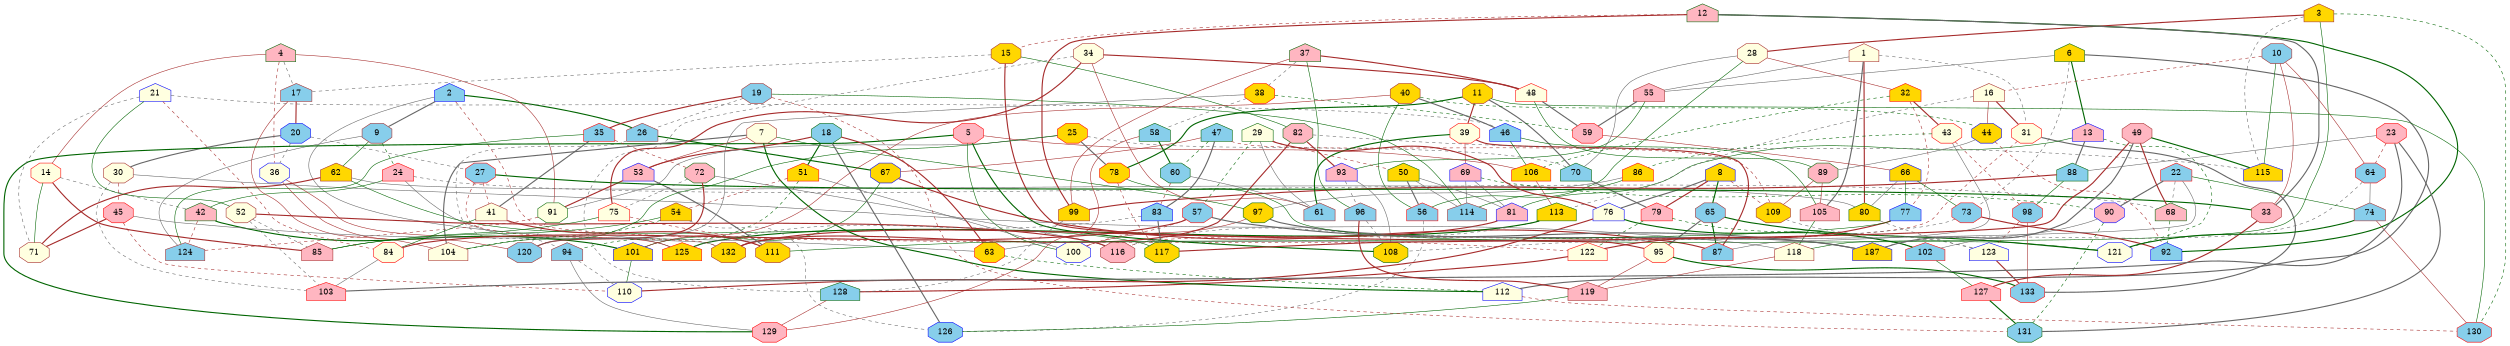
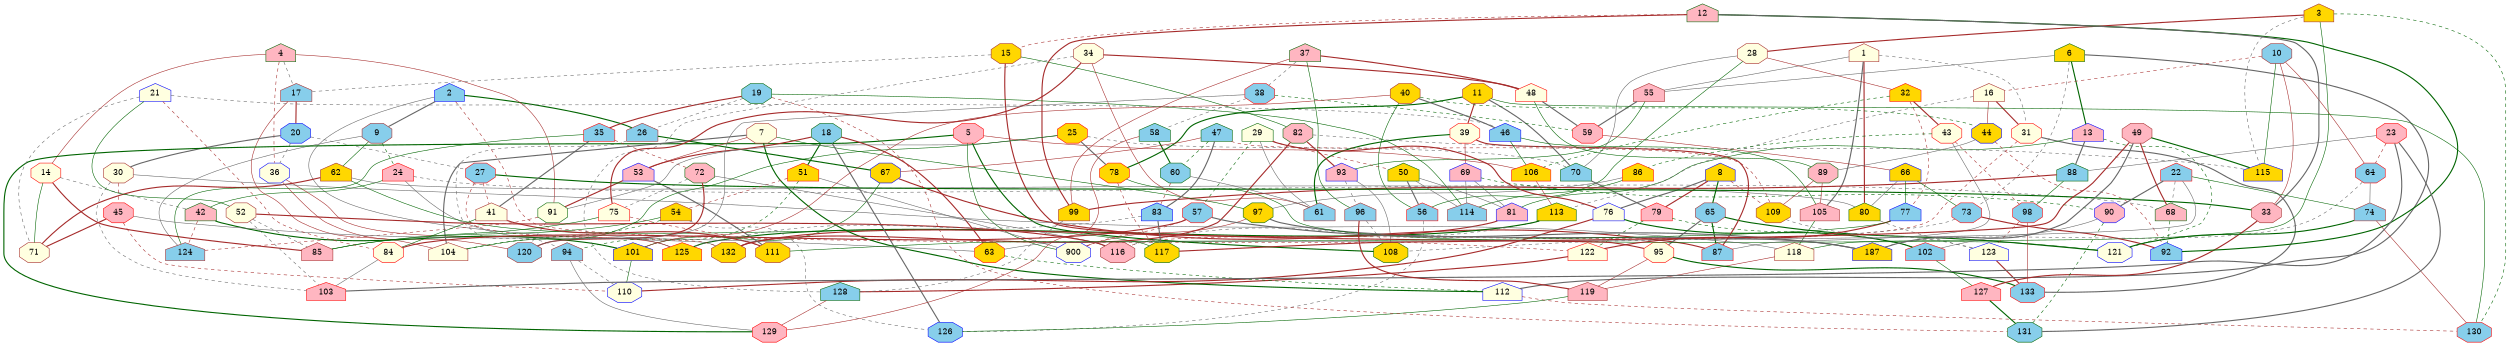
node "19": color brown -> darkgreen
node "38": fillcolor gold -> skyblue
node "100": label "100" -> "900"
